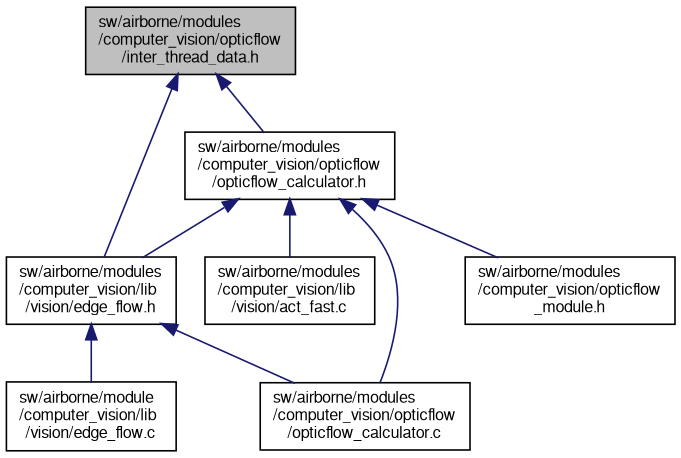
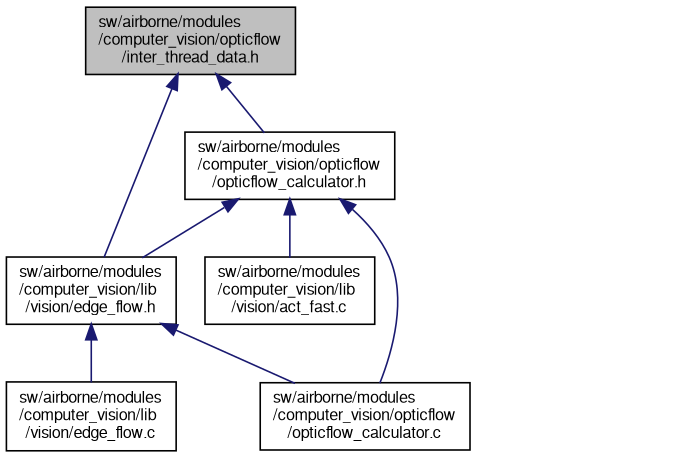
node "sw/airborne/modules /computer_vision/opticflow _module.h": removed
node "sw/airborne/module /computer_vision/lib /vision/edge_flow.c": label "sw/airborne/module /computer_vision/lib /vision/edge_flow.c" -> "sw/airborne/modules /computer_vision/lib /vision/edge_flow.c"
